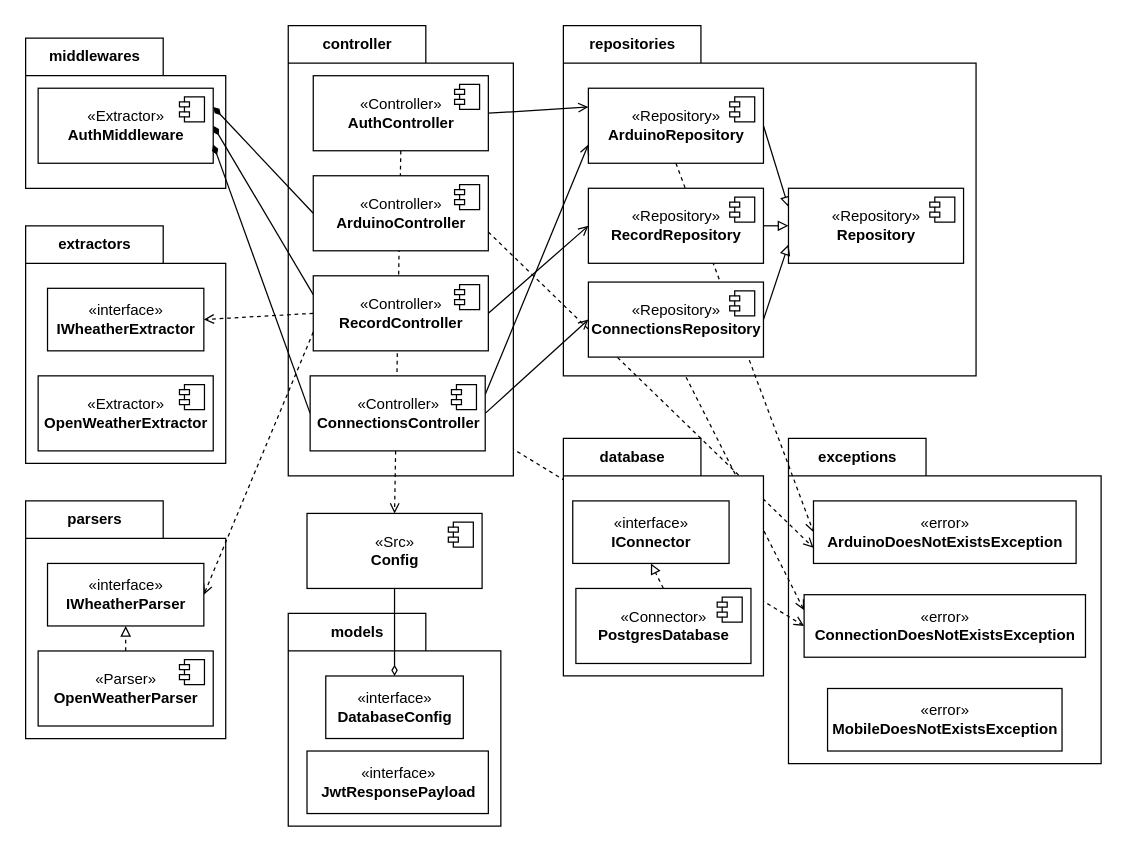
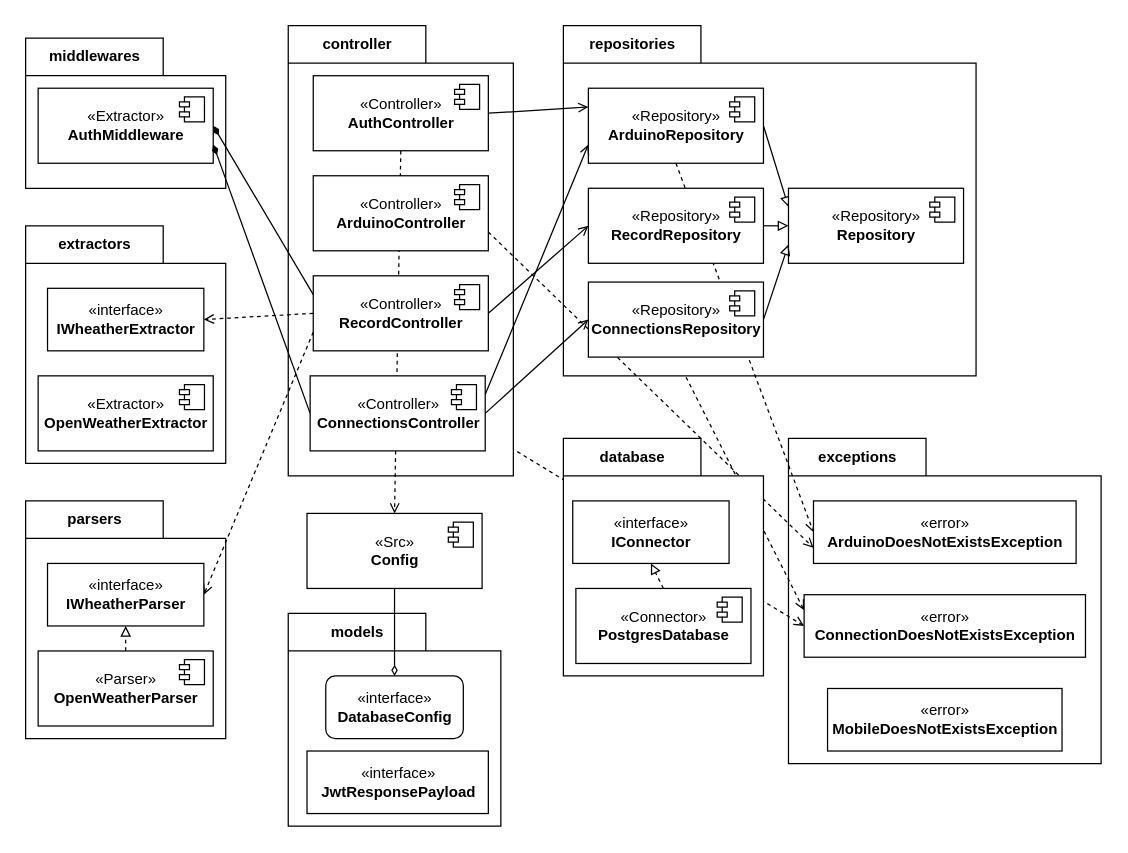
edge "«Controller» ArduinoController" -> "«Extractor» AuthMiddleware": removed
node "«interface» DatabaseConfig": shape rectangle -> rounded rectangle
